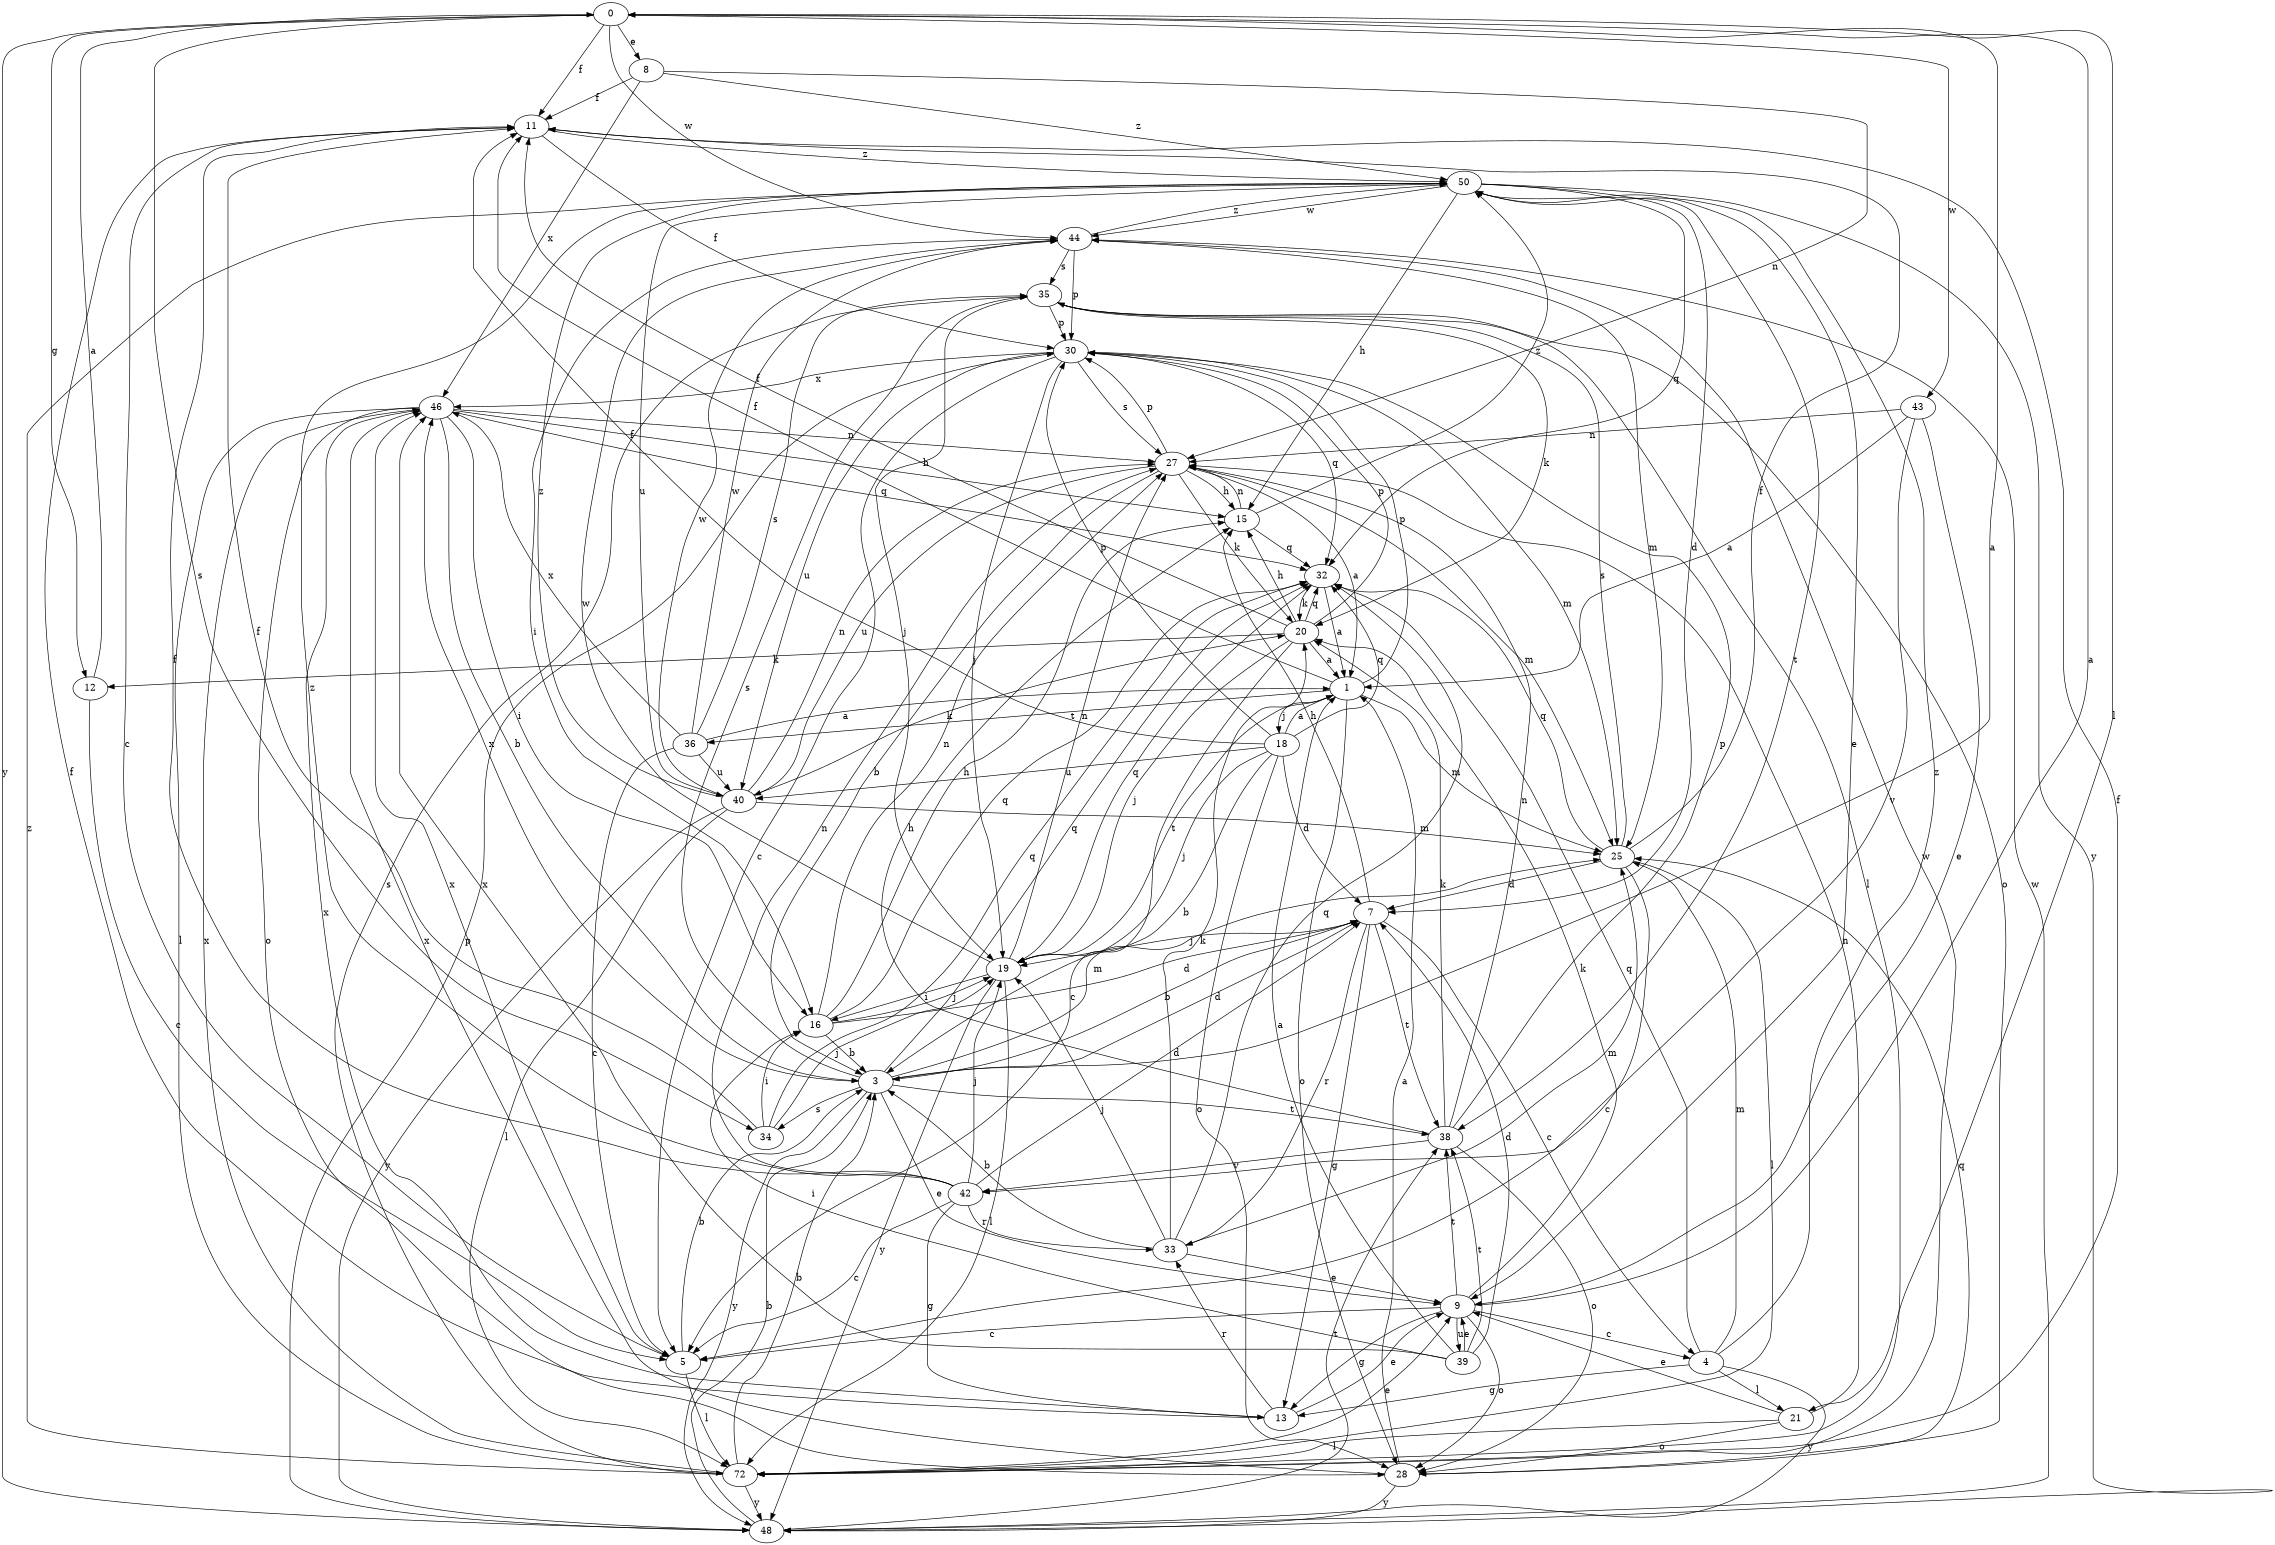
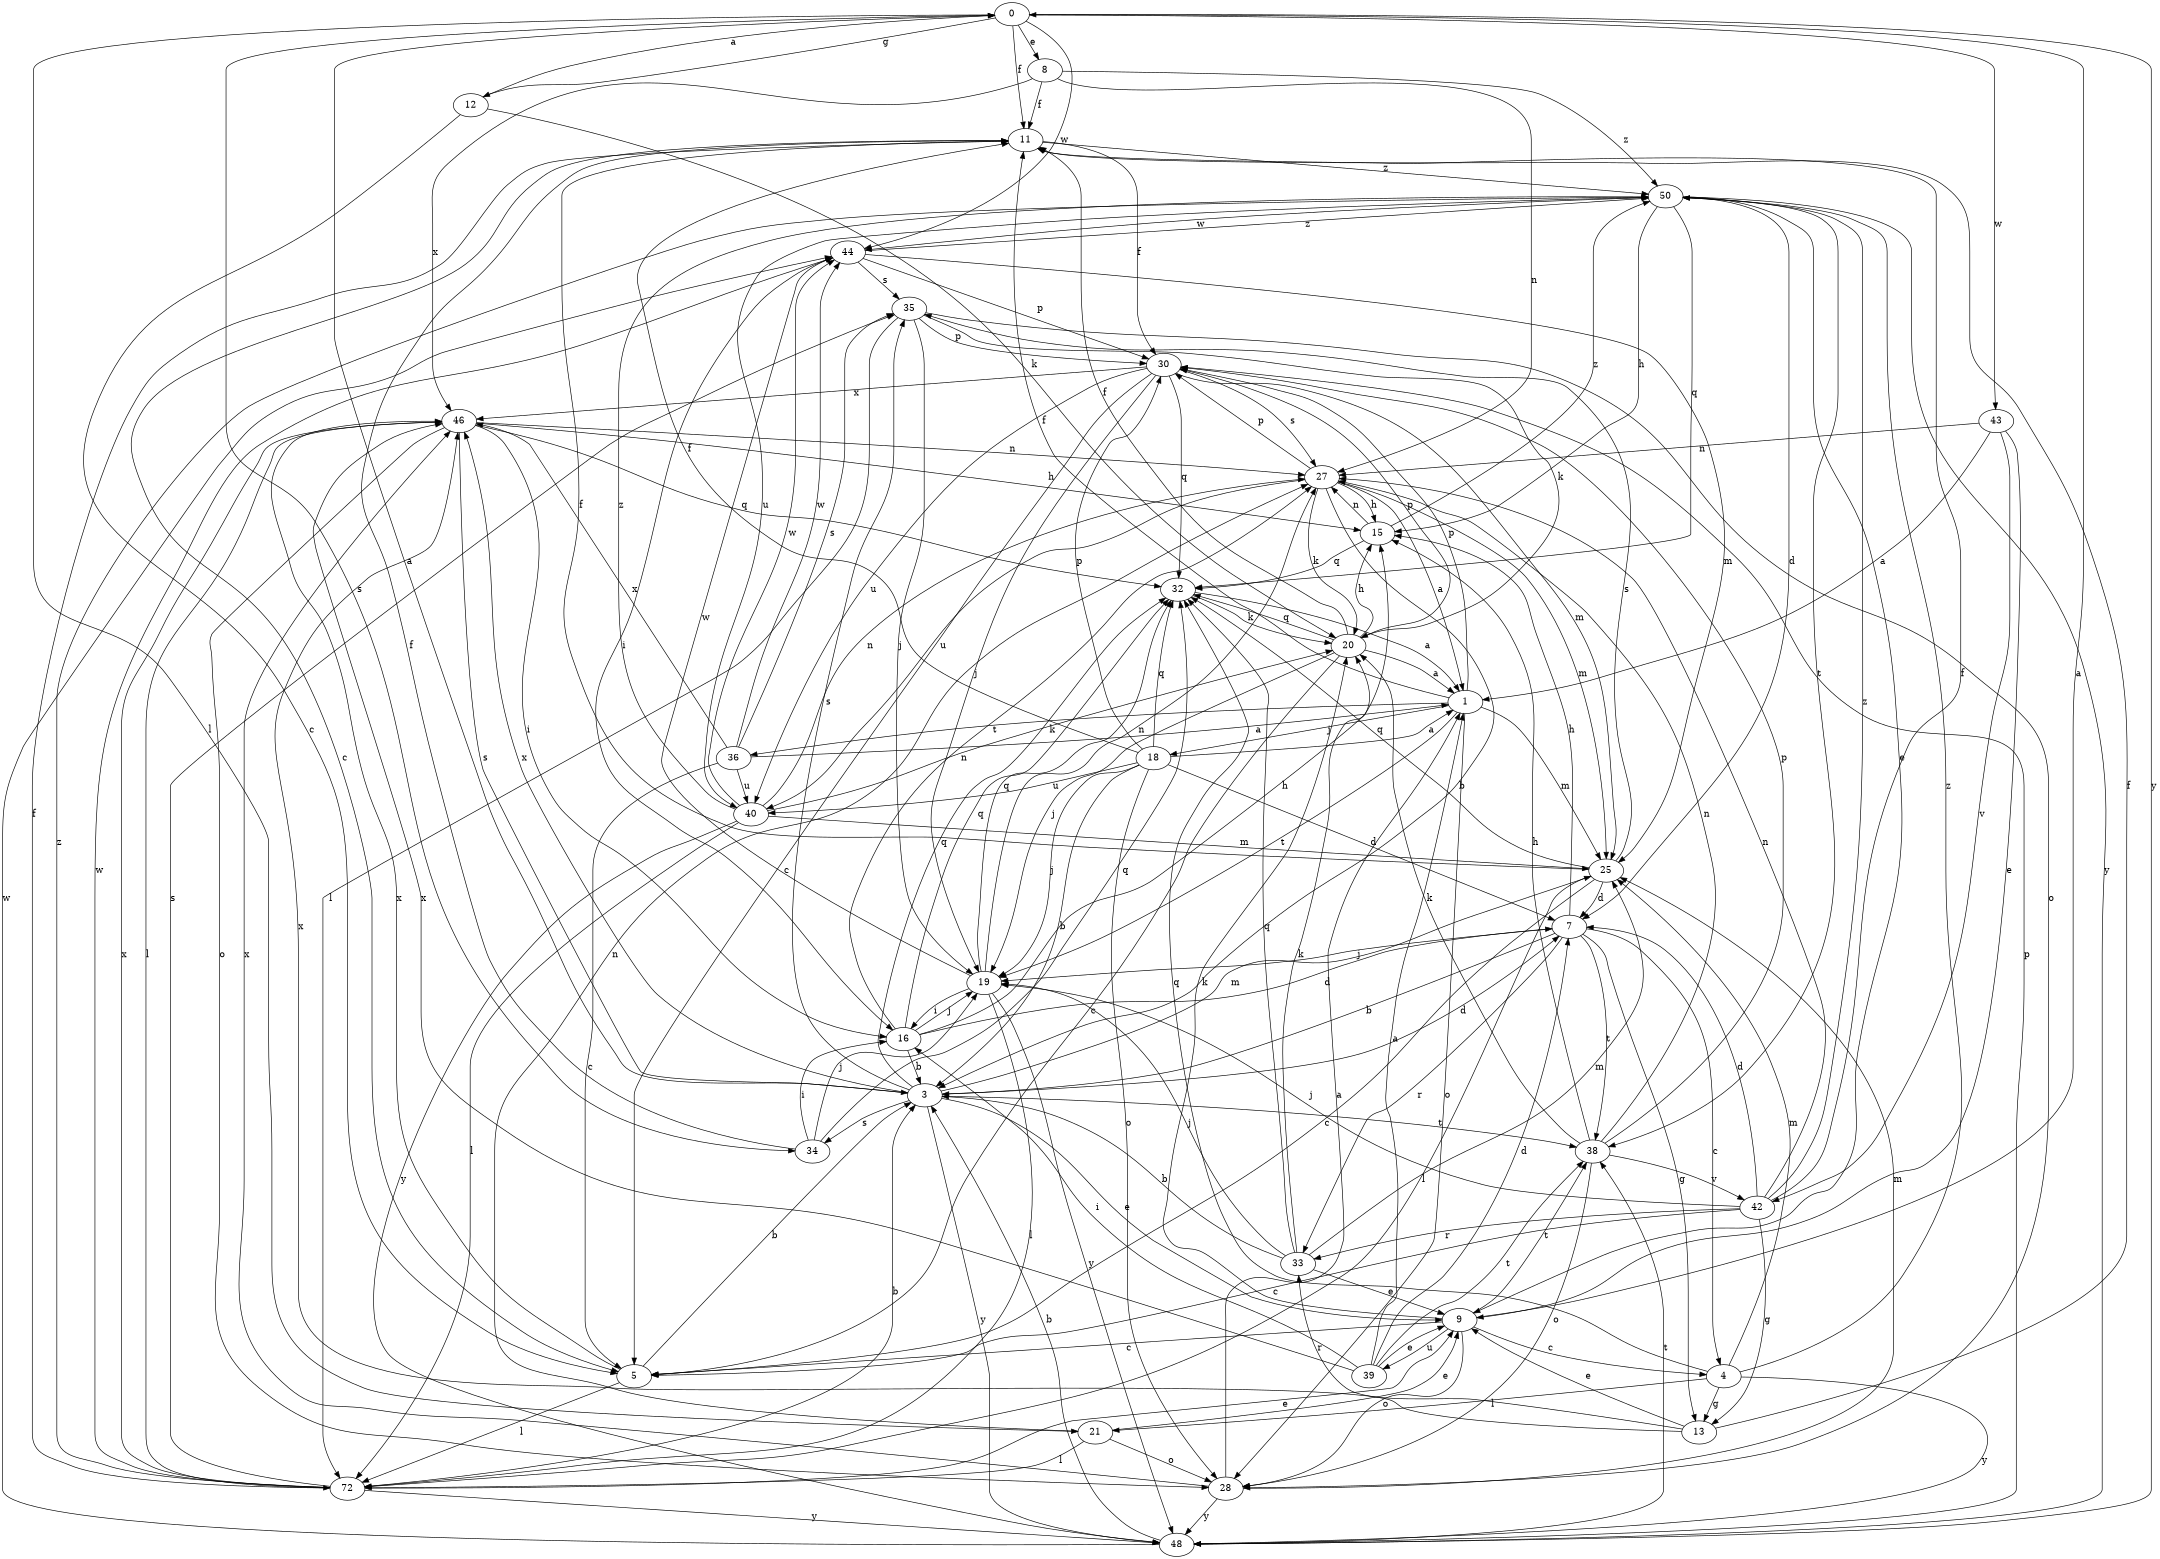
edge "20" -> "12": reversed
edge "46" -> "3": label "b" -> "s"
edge "28" -> "25": label "q" -> "m"
edge "9" -> "13": removed, label "g"
